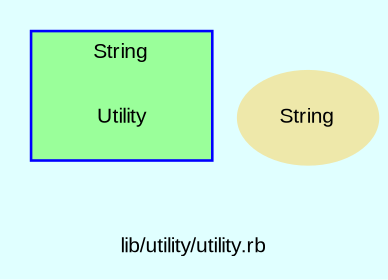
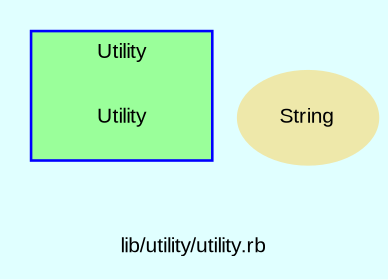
cluster "String": label "String" -> "Utility"
